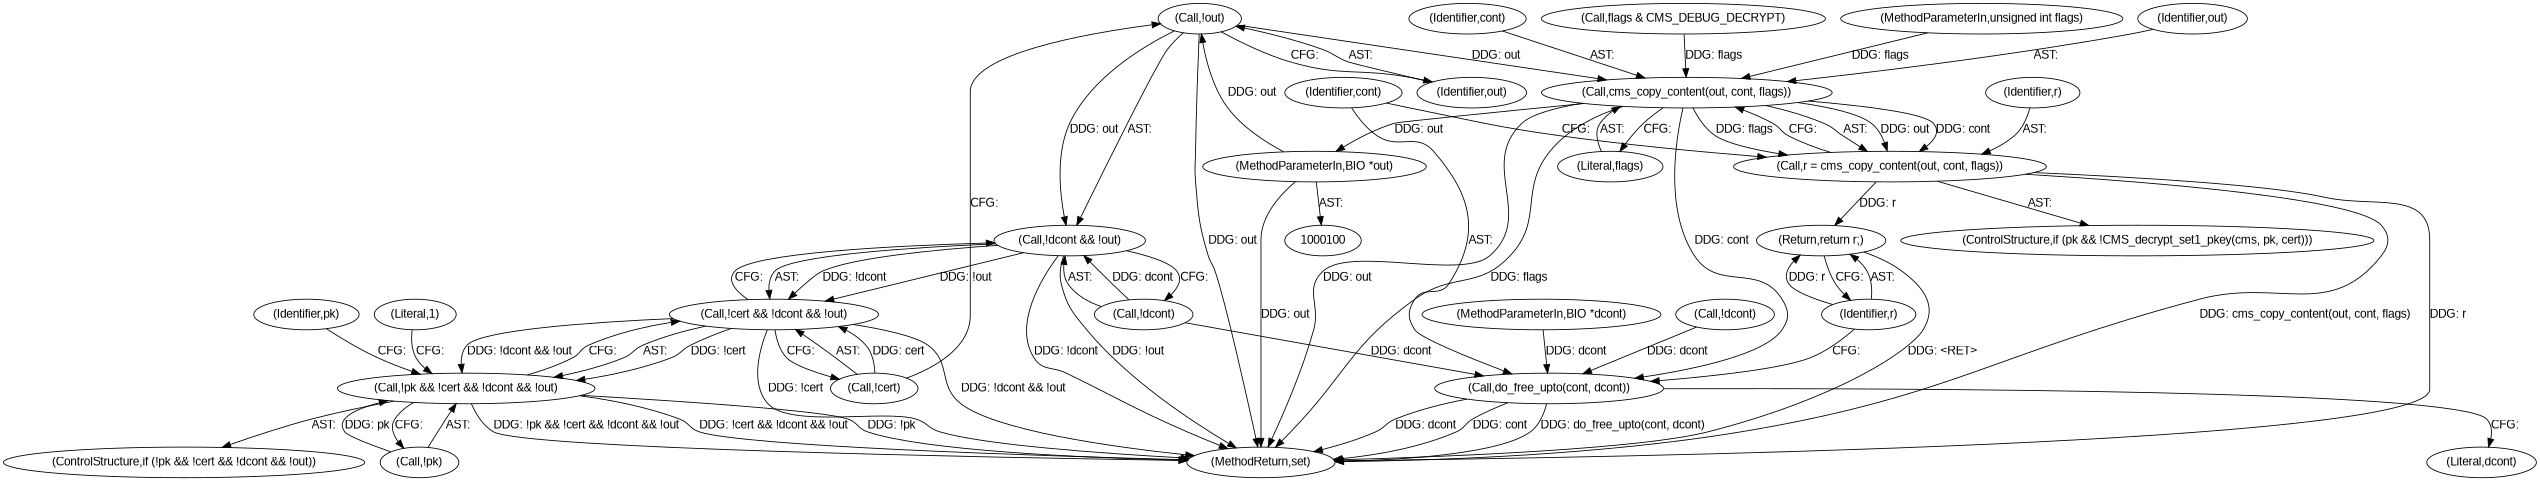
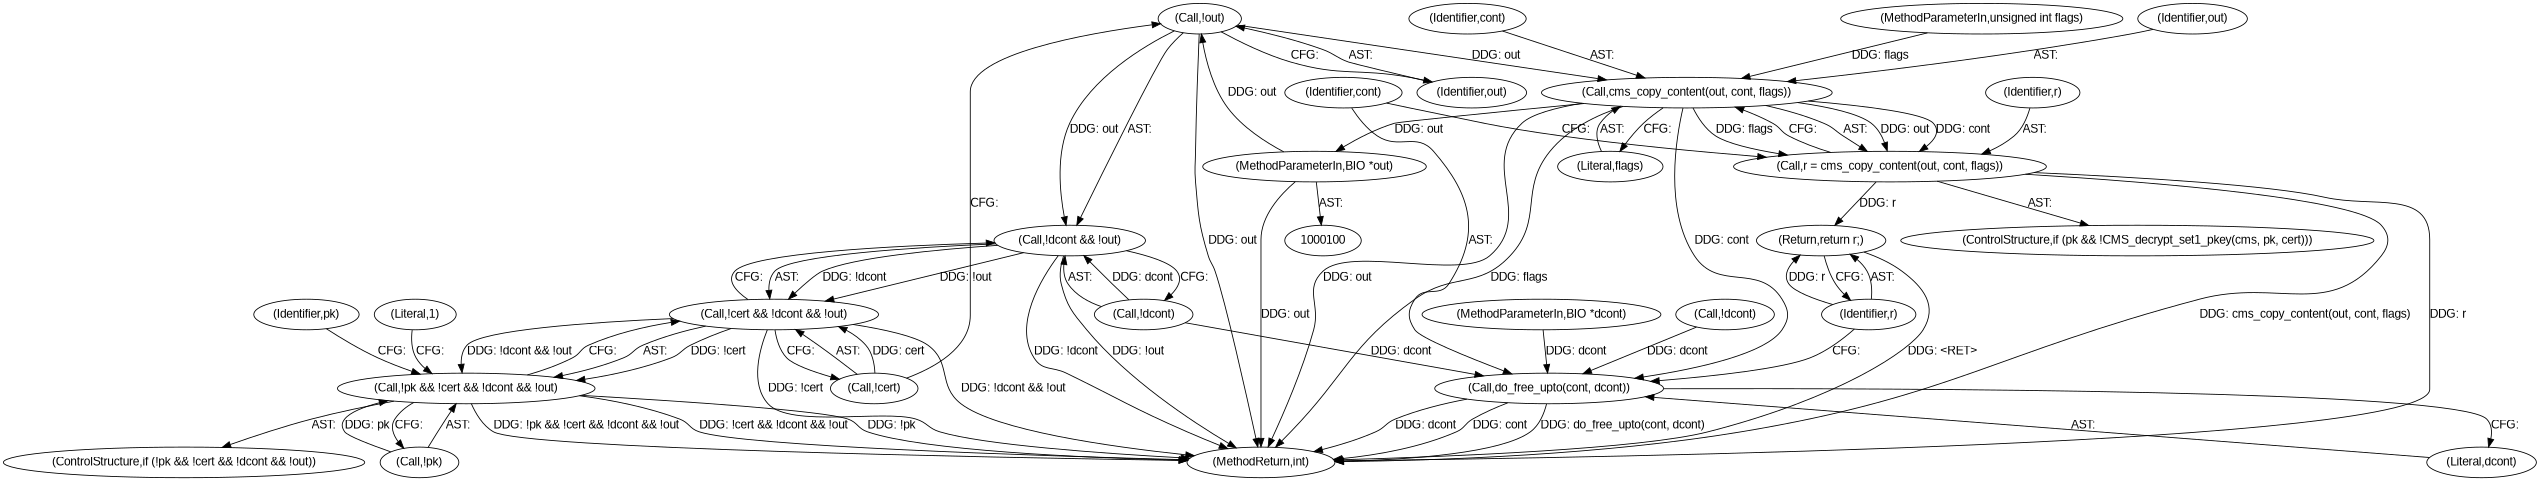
node "(Call,flags & CMS_DEBUG_DECRYPT)": removed
edge "(Literal,dcont)" -> "(Call,do_free_upto(cont, dcont))": added, label "AST:"
node "(MethodReturn,set)": label "(MethodReturn,set)" -> "(MethodReturn,int)"
